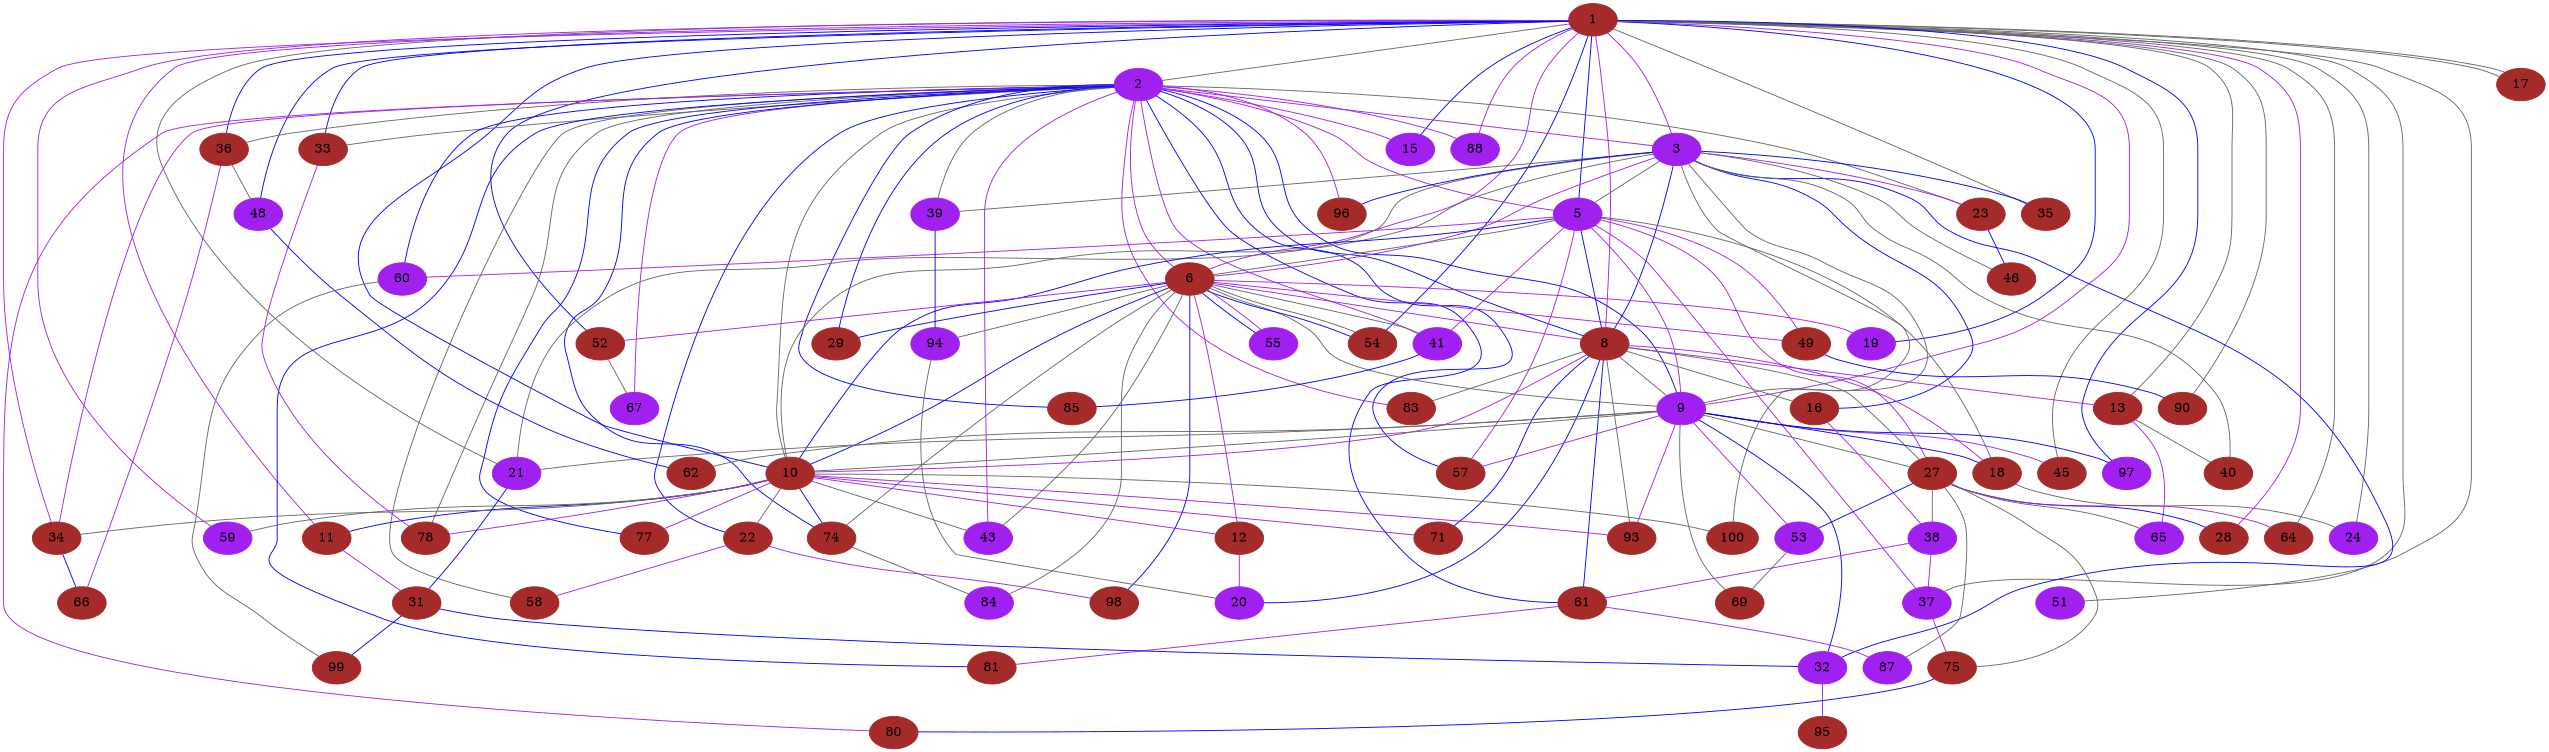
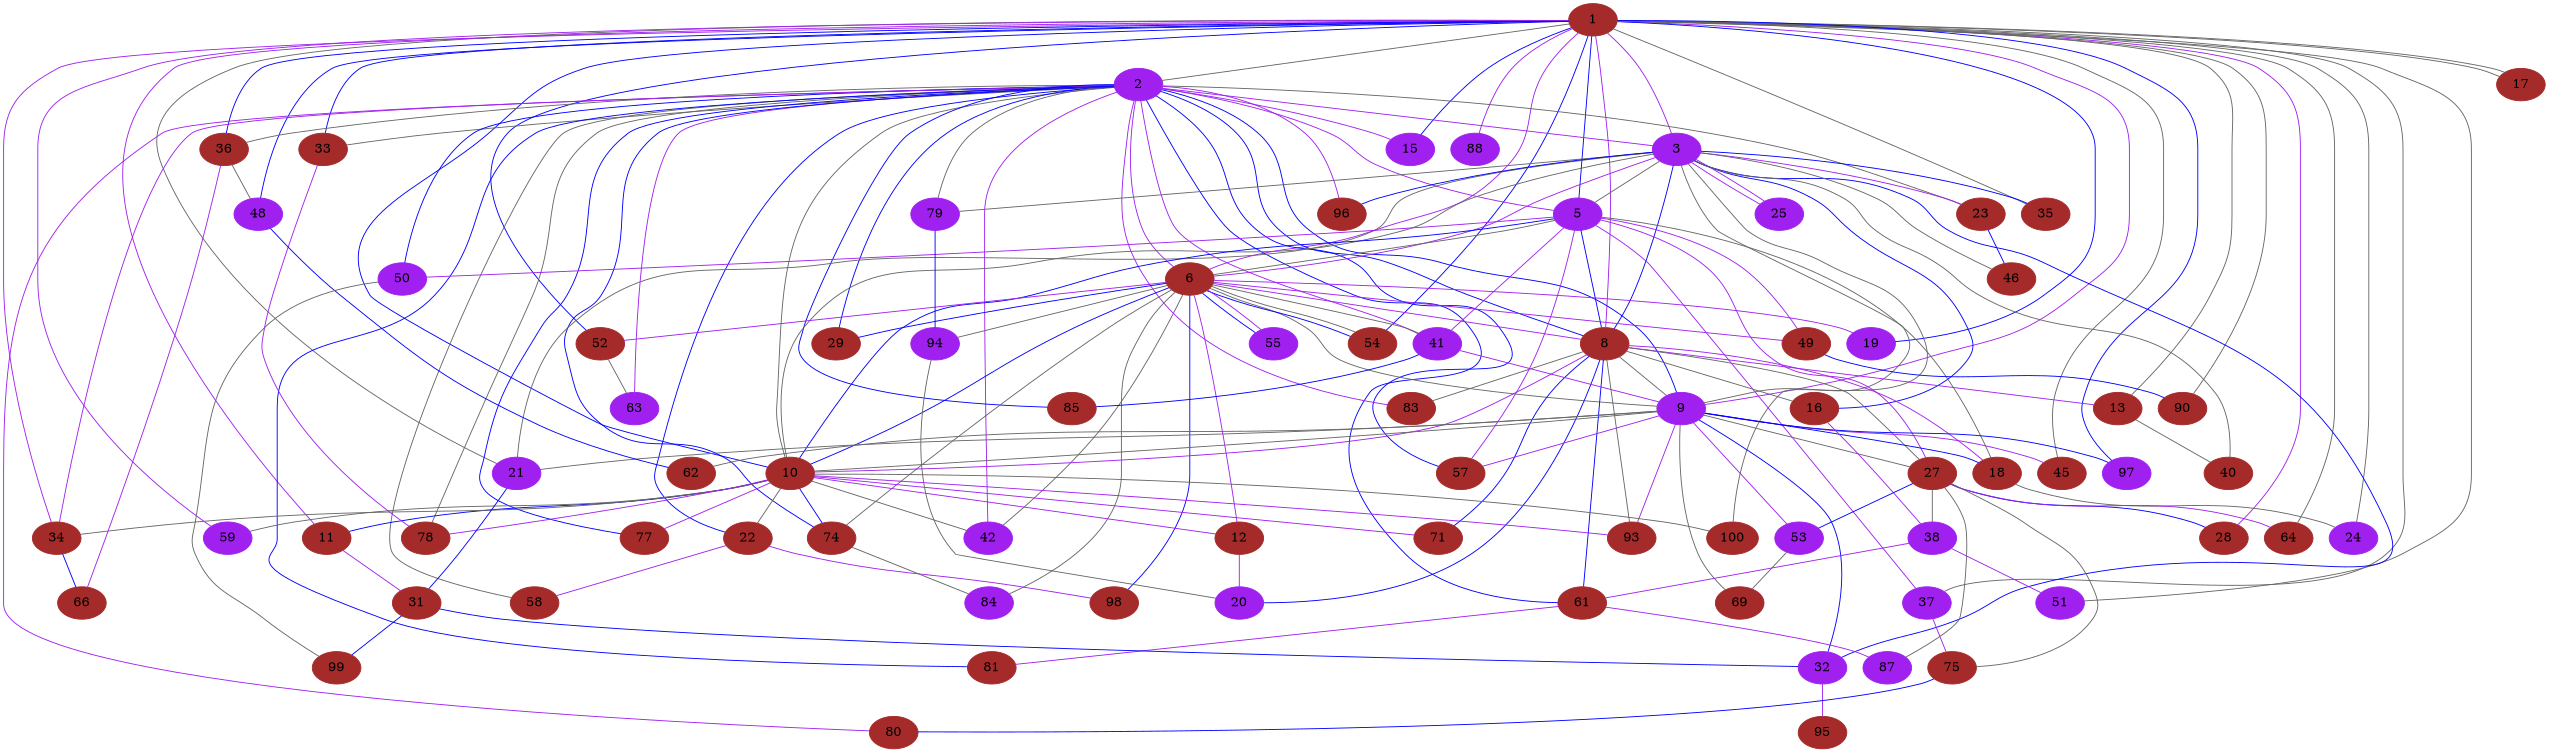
edge "2" -- "88": removed
node "39": label "39" -> "79"
node "25": added
node "60": label "60" -> "50"
edge "5" -- "9": now "41" -- "9"
node "67": label "67" -> "63"
node "43": label "43" -> "42"
node "65": removed
edge "38" -- "37": now "38" -- "51"
